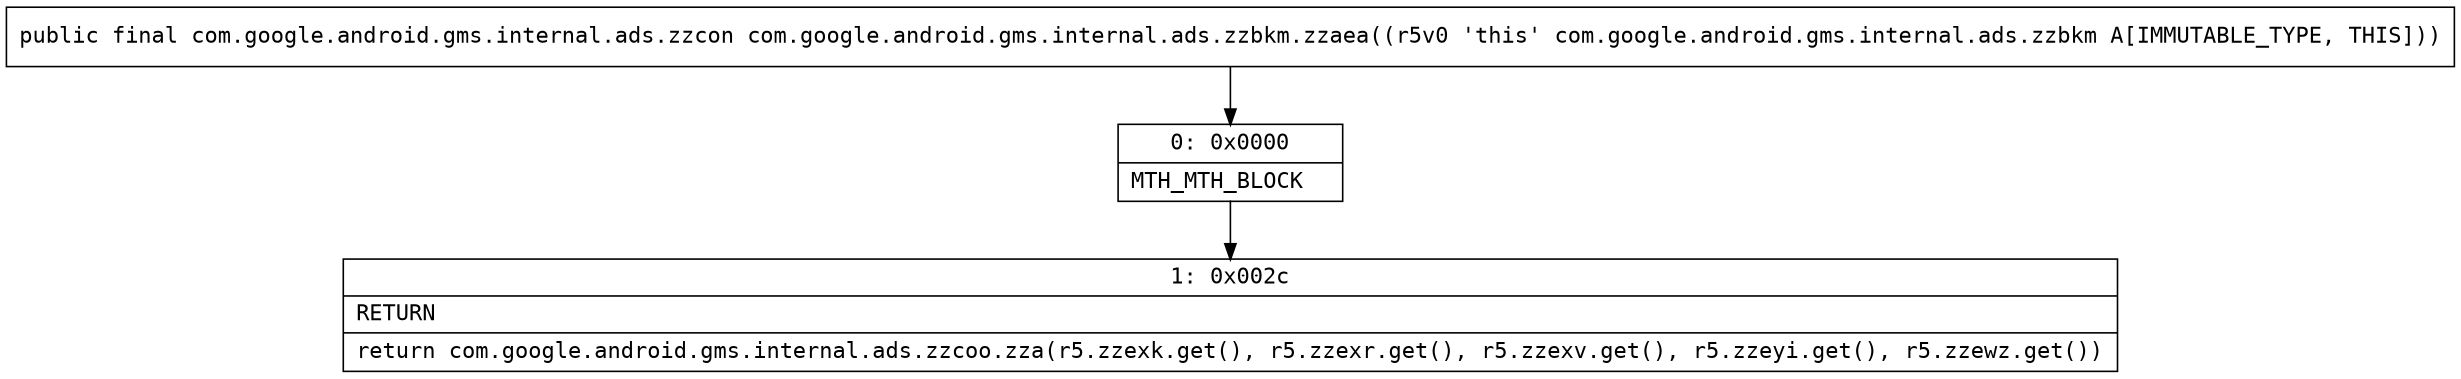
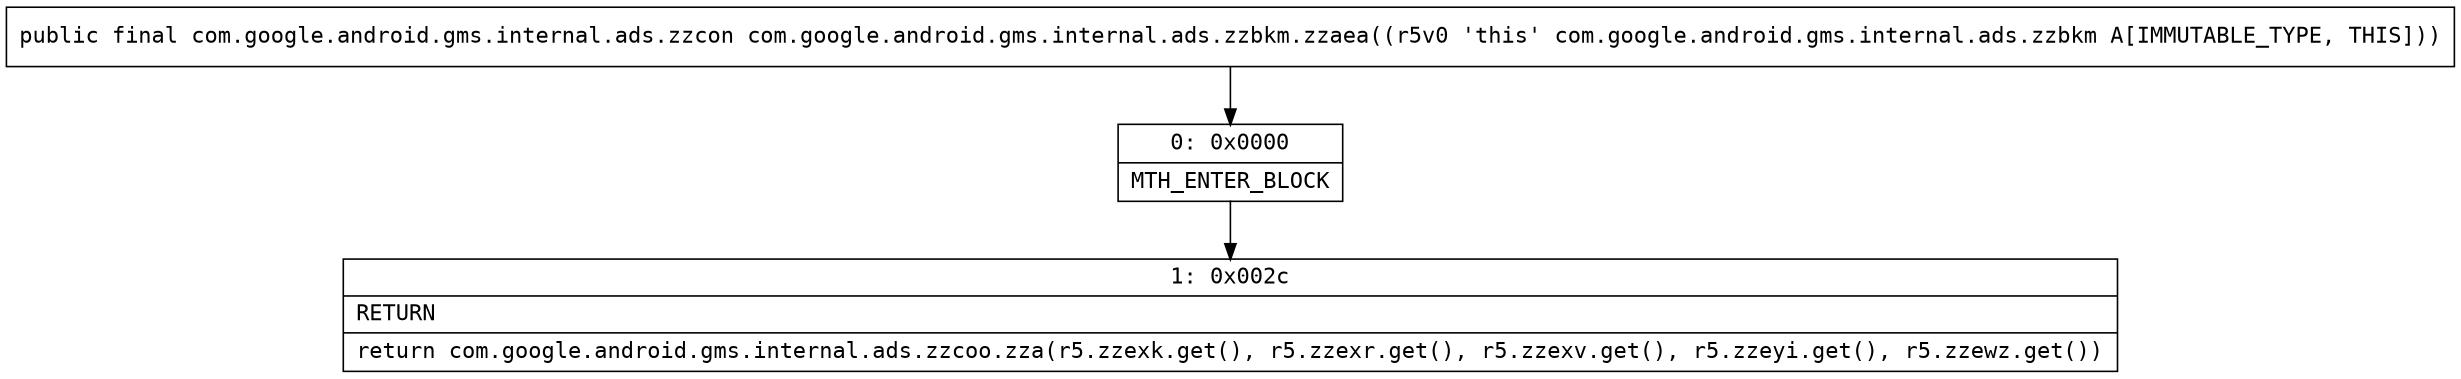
node "0: 0x0000": text "MTH_MTH_BLOCK" -> "MTH_ENTER_BLOCK"
